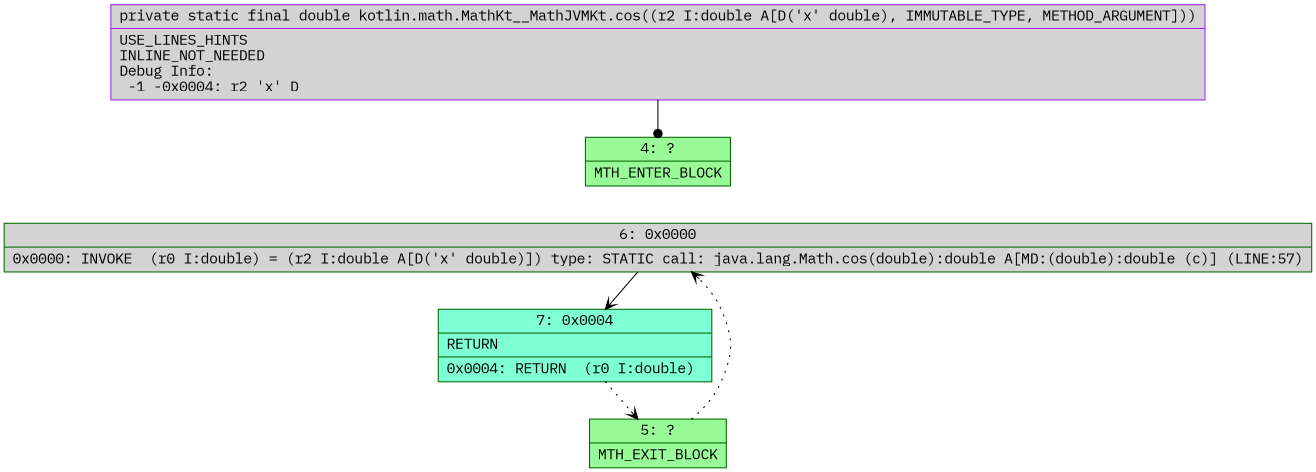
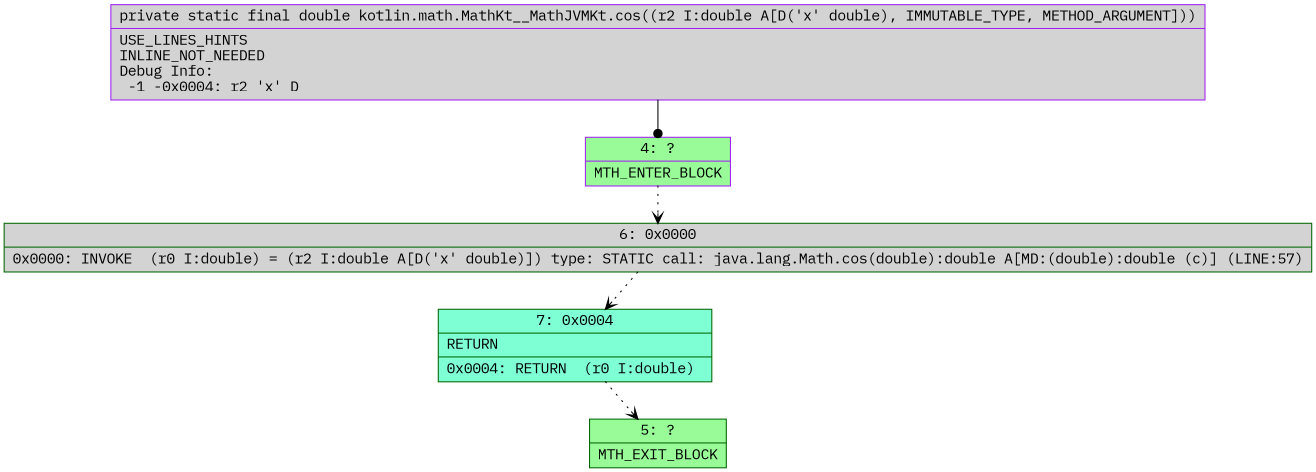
node "4: ?": color darkgreen -> purple
edge "6: 0x0000" -> "7: 0x0004": style solid -> dotted
edge "5: ?" -> "6: 0x0000": now "4: ?" -> "6: 0x0000"
